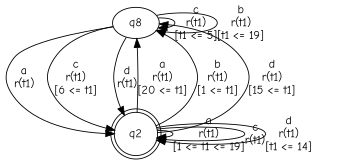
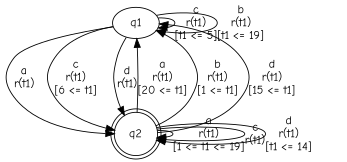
node "q8": label "q8" -> "q1"
